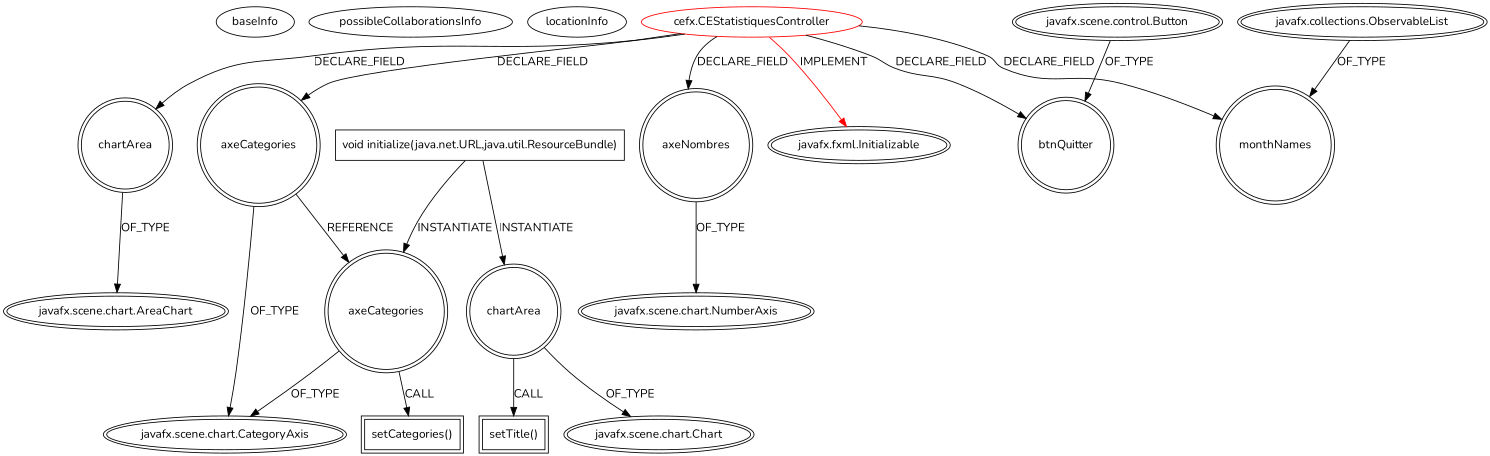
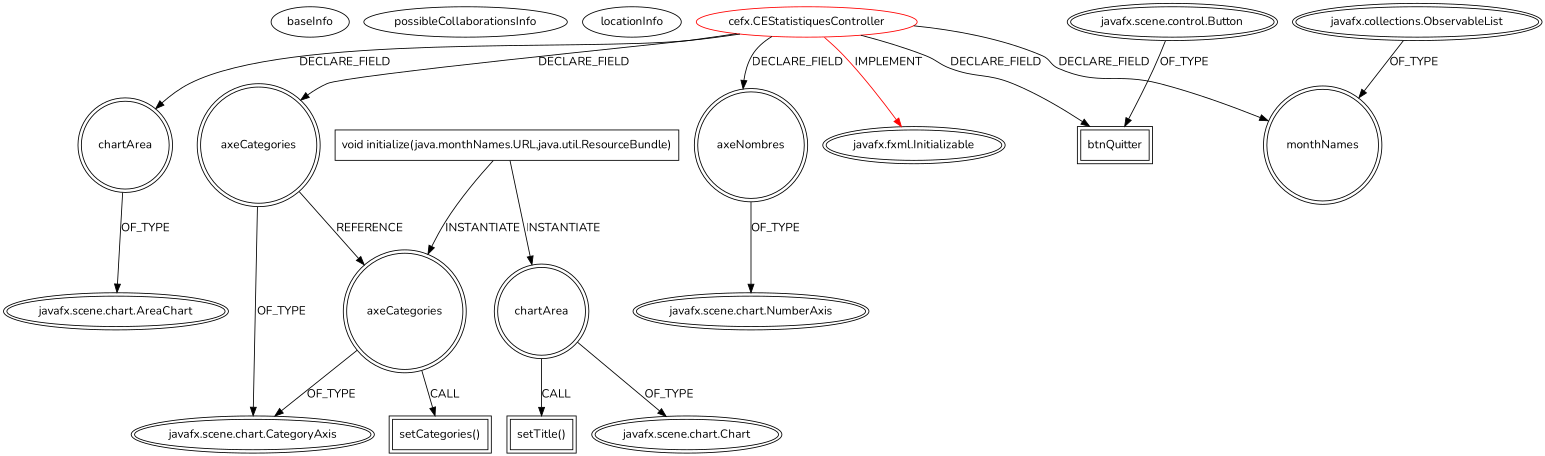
node "void initialize(java.net.URL,java.util.ResourceBundle)": label "void initialize(java.net.URL,java.util.ResourceBundle)" -> "void initialize(java.monthNames.URL,java.util.ResourceBundle)"
node "btnQuitter": shape circle -> box
